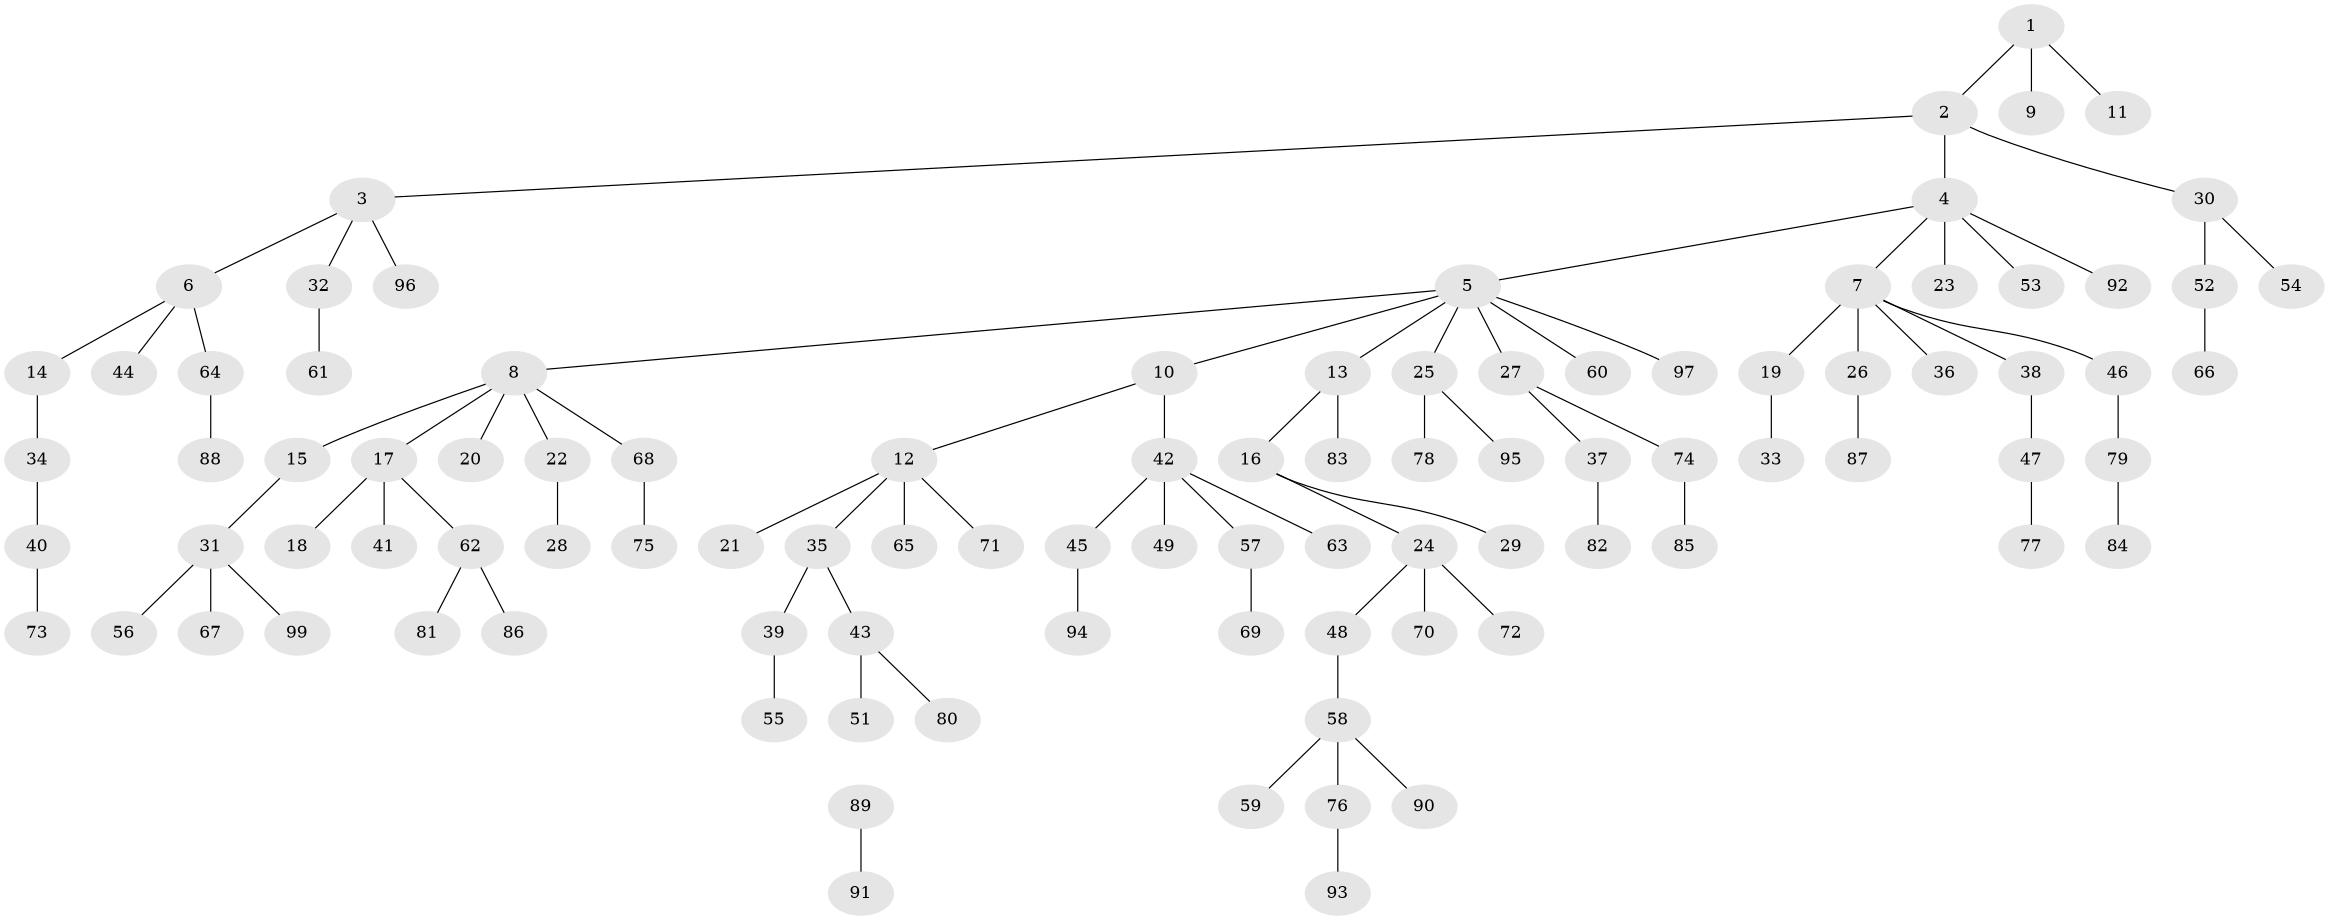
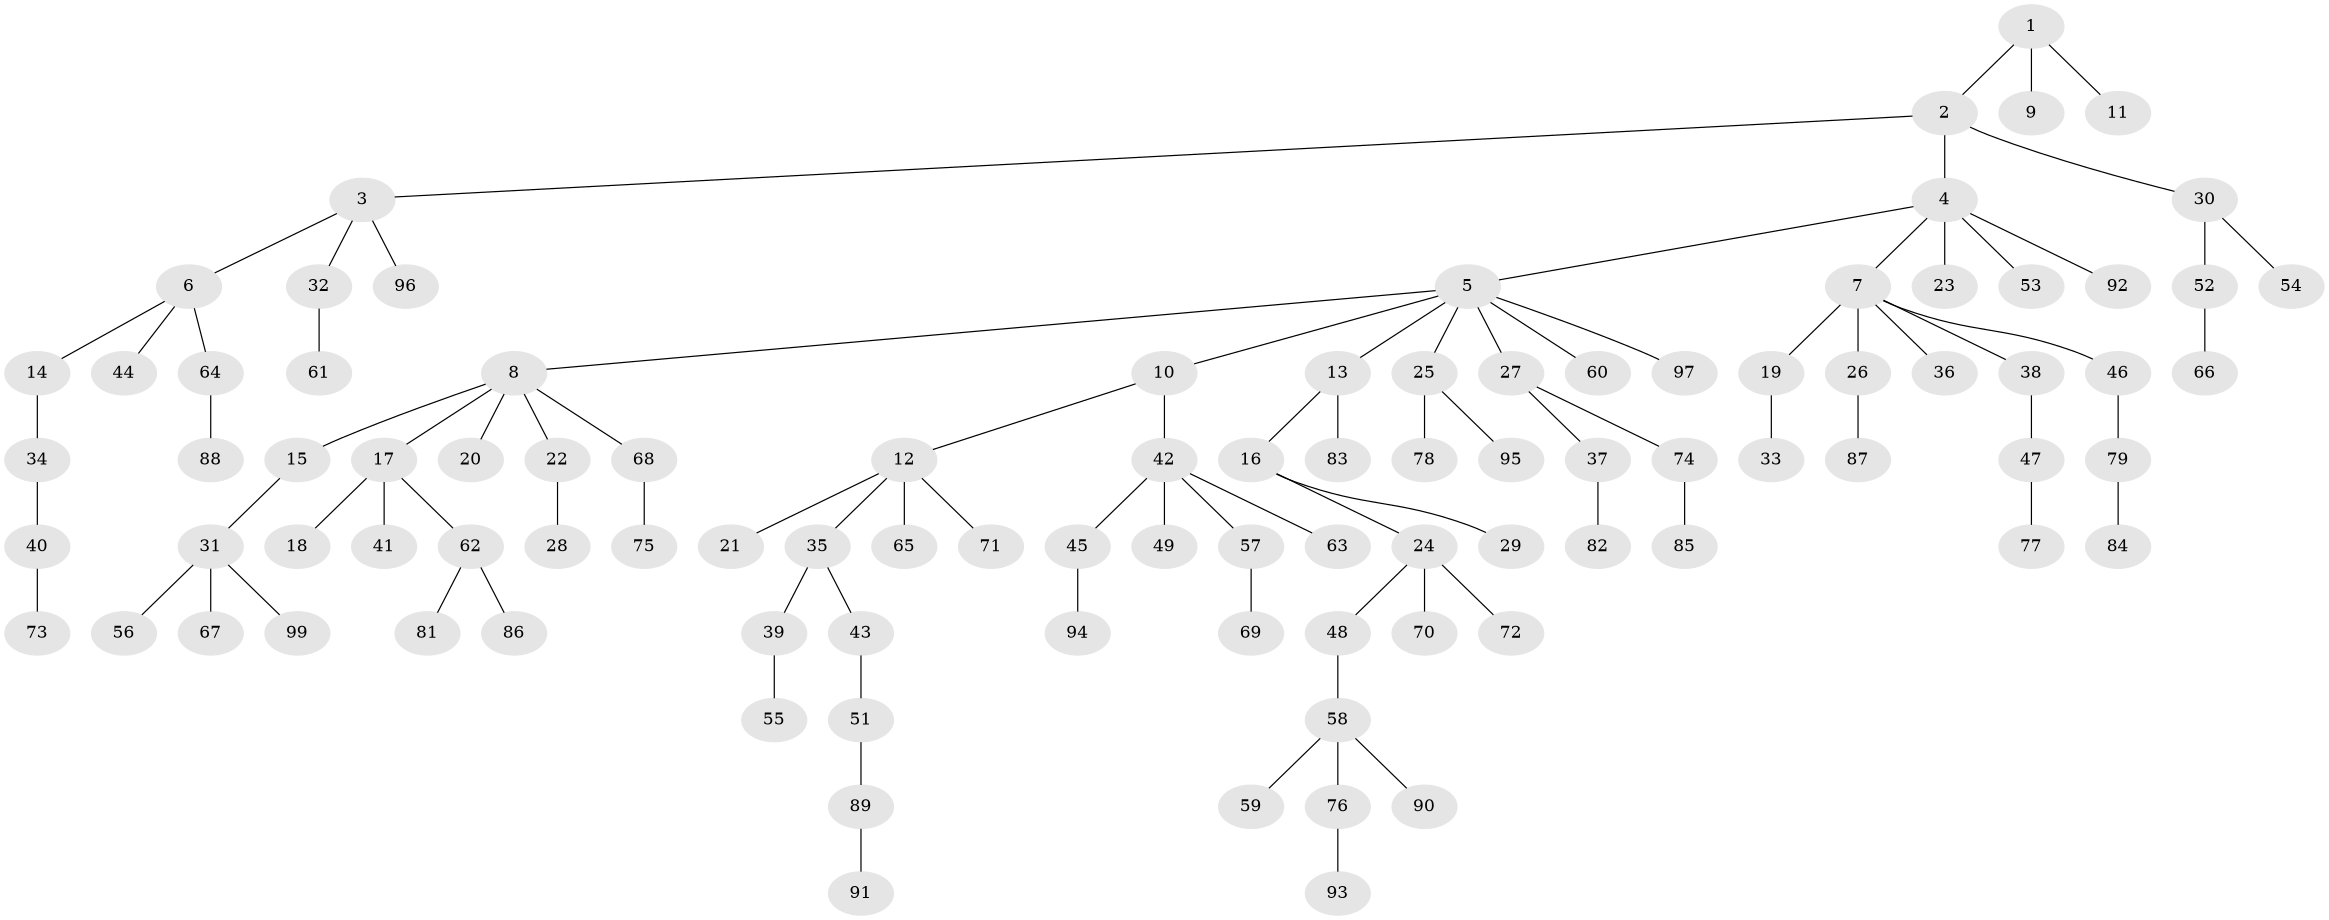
node "80": removed
edge "51" -- "89": added
